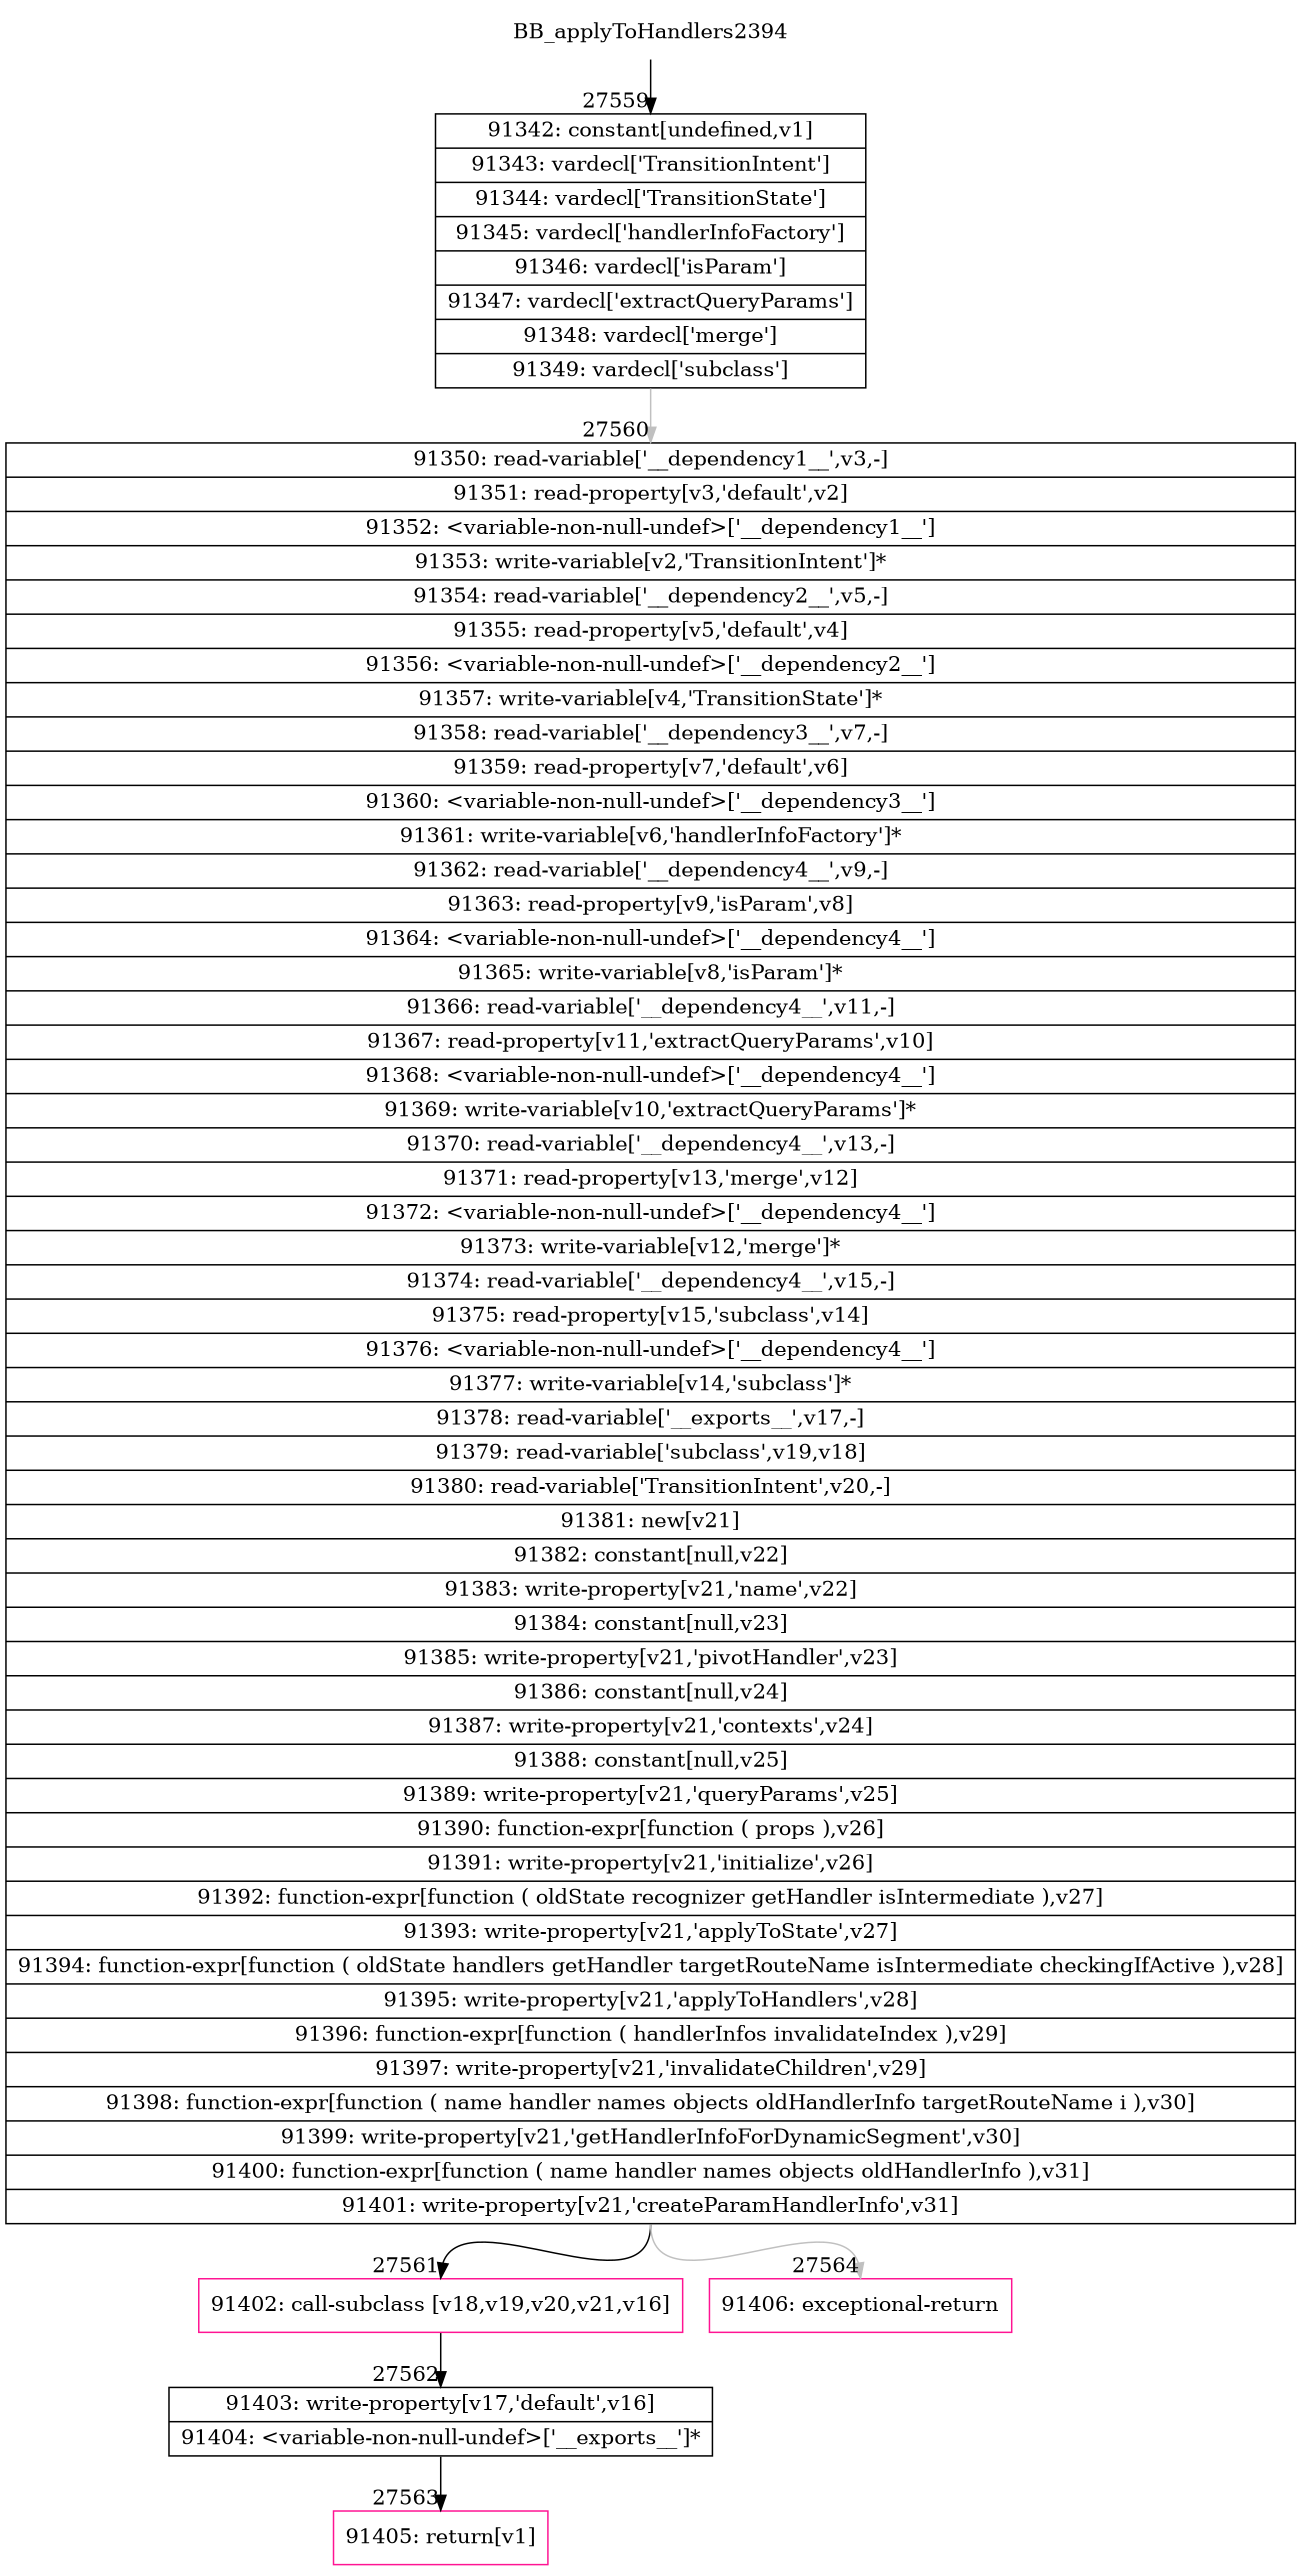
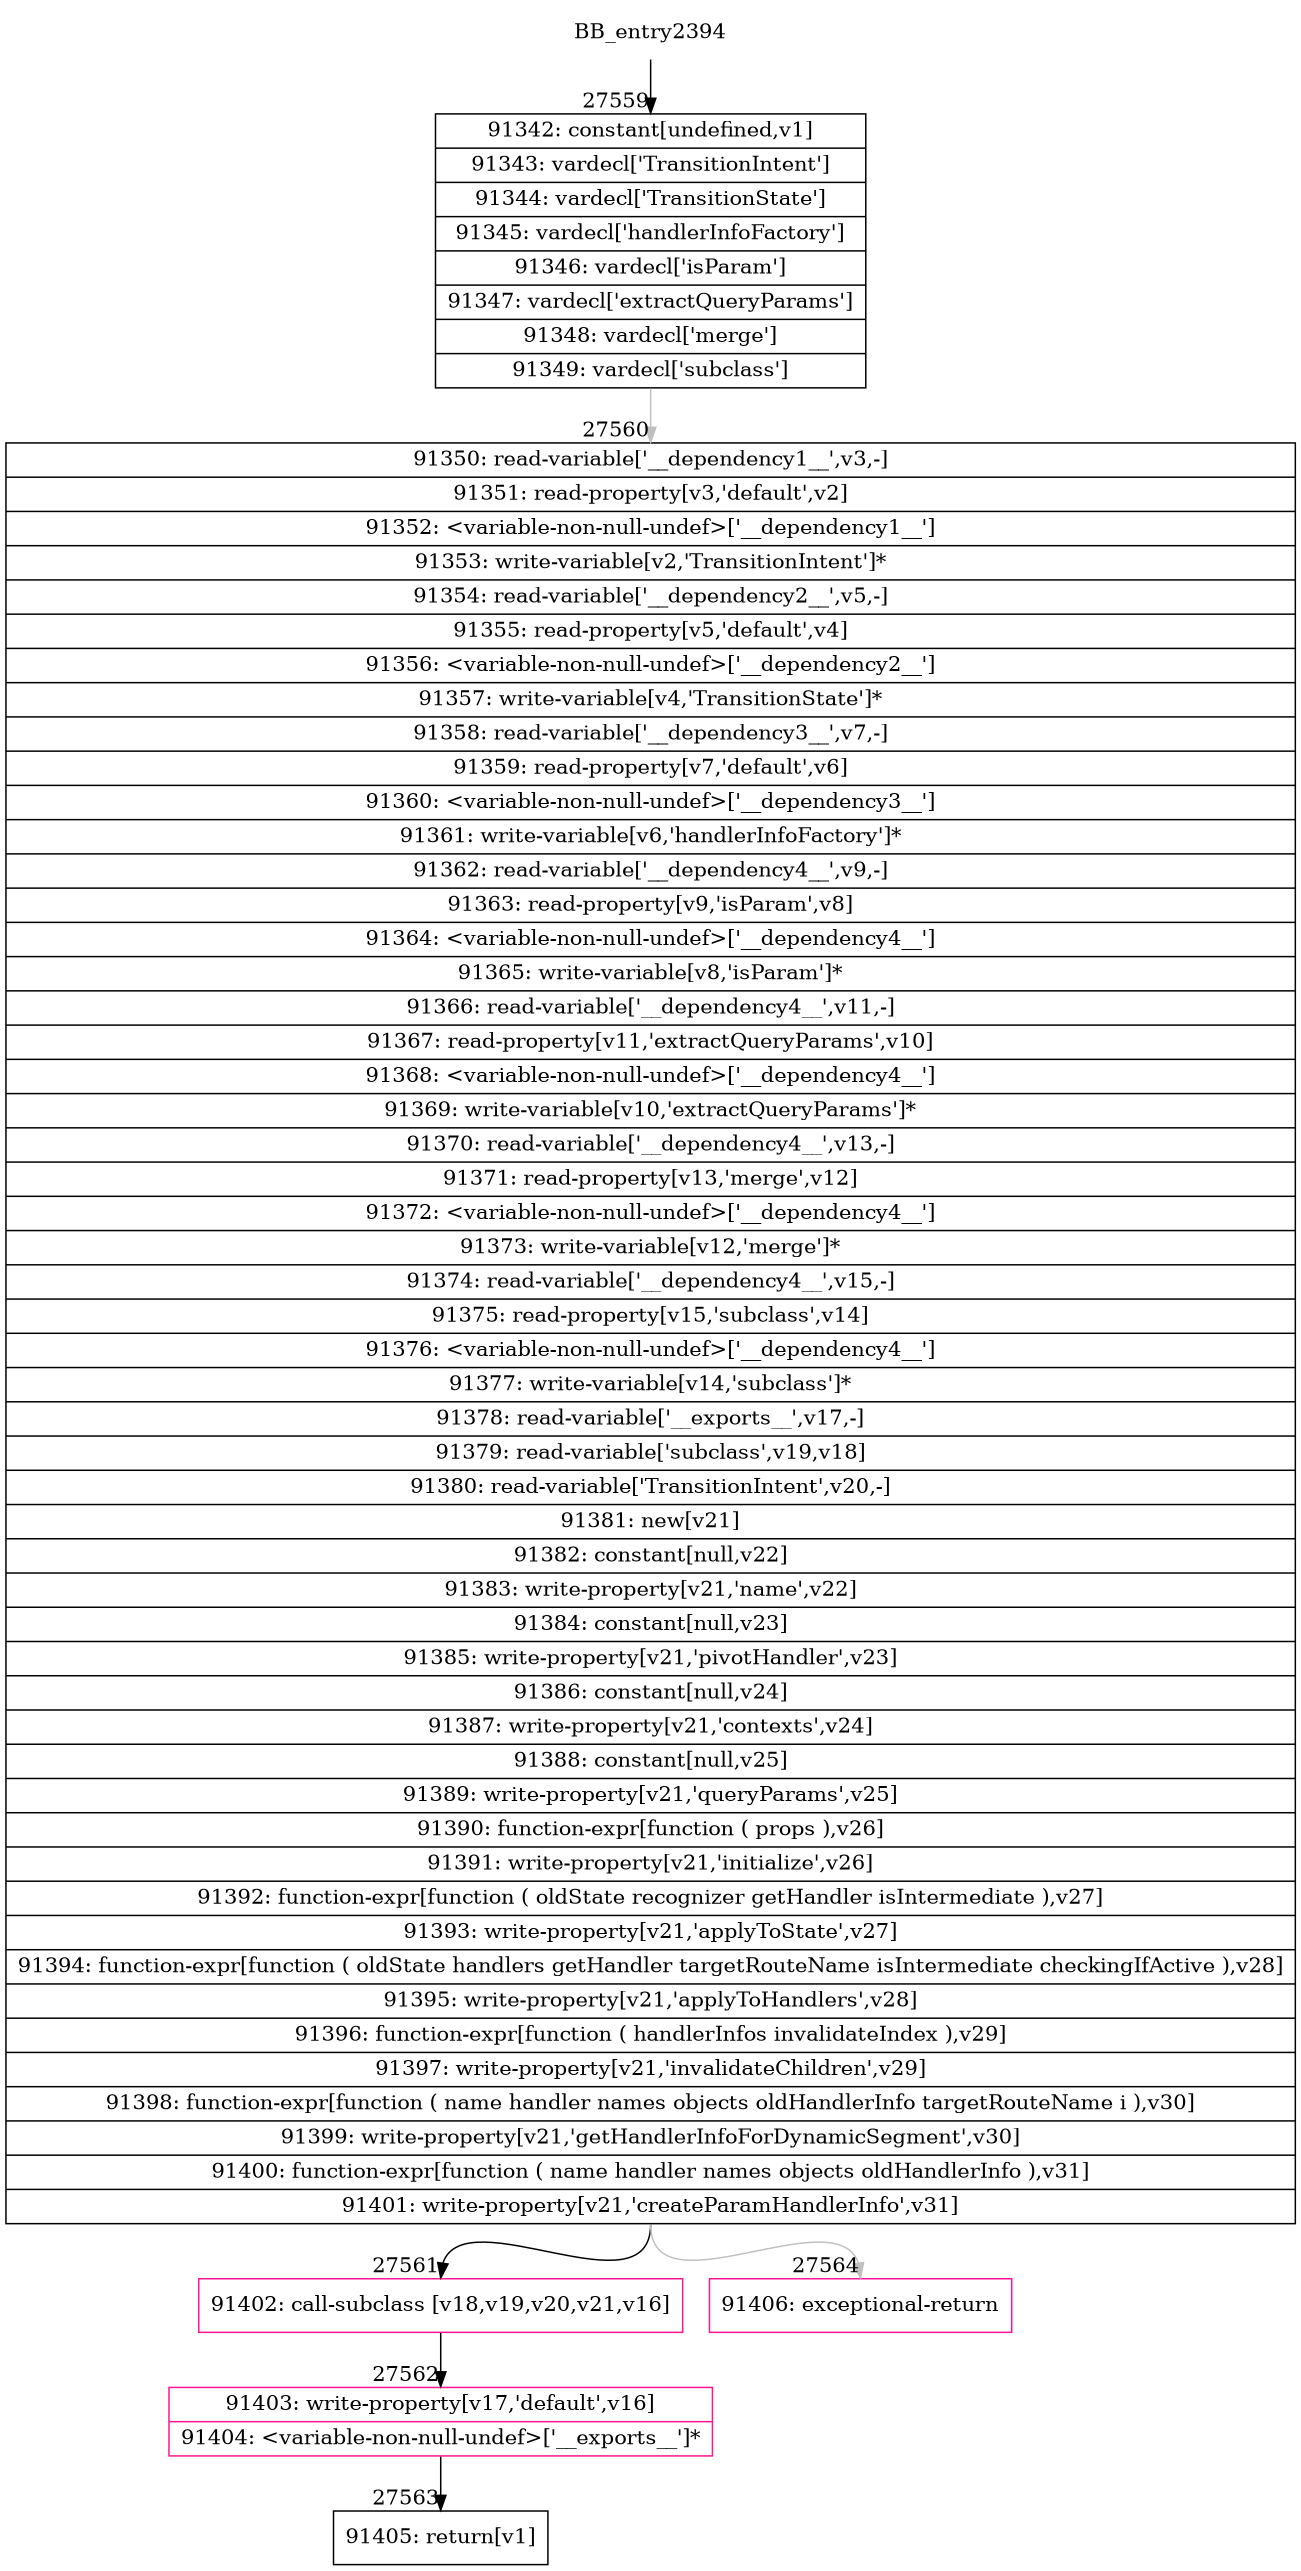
node "BB_applyToHandlers2394": label "BB_applyToHandlers2394" -> "BB_entry2394"
node "91403: write-property[v17,'default',v16]": color black -> deeppink
node "91405: return[v1]": color deeppink -> black
